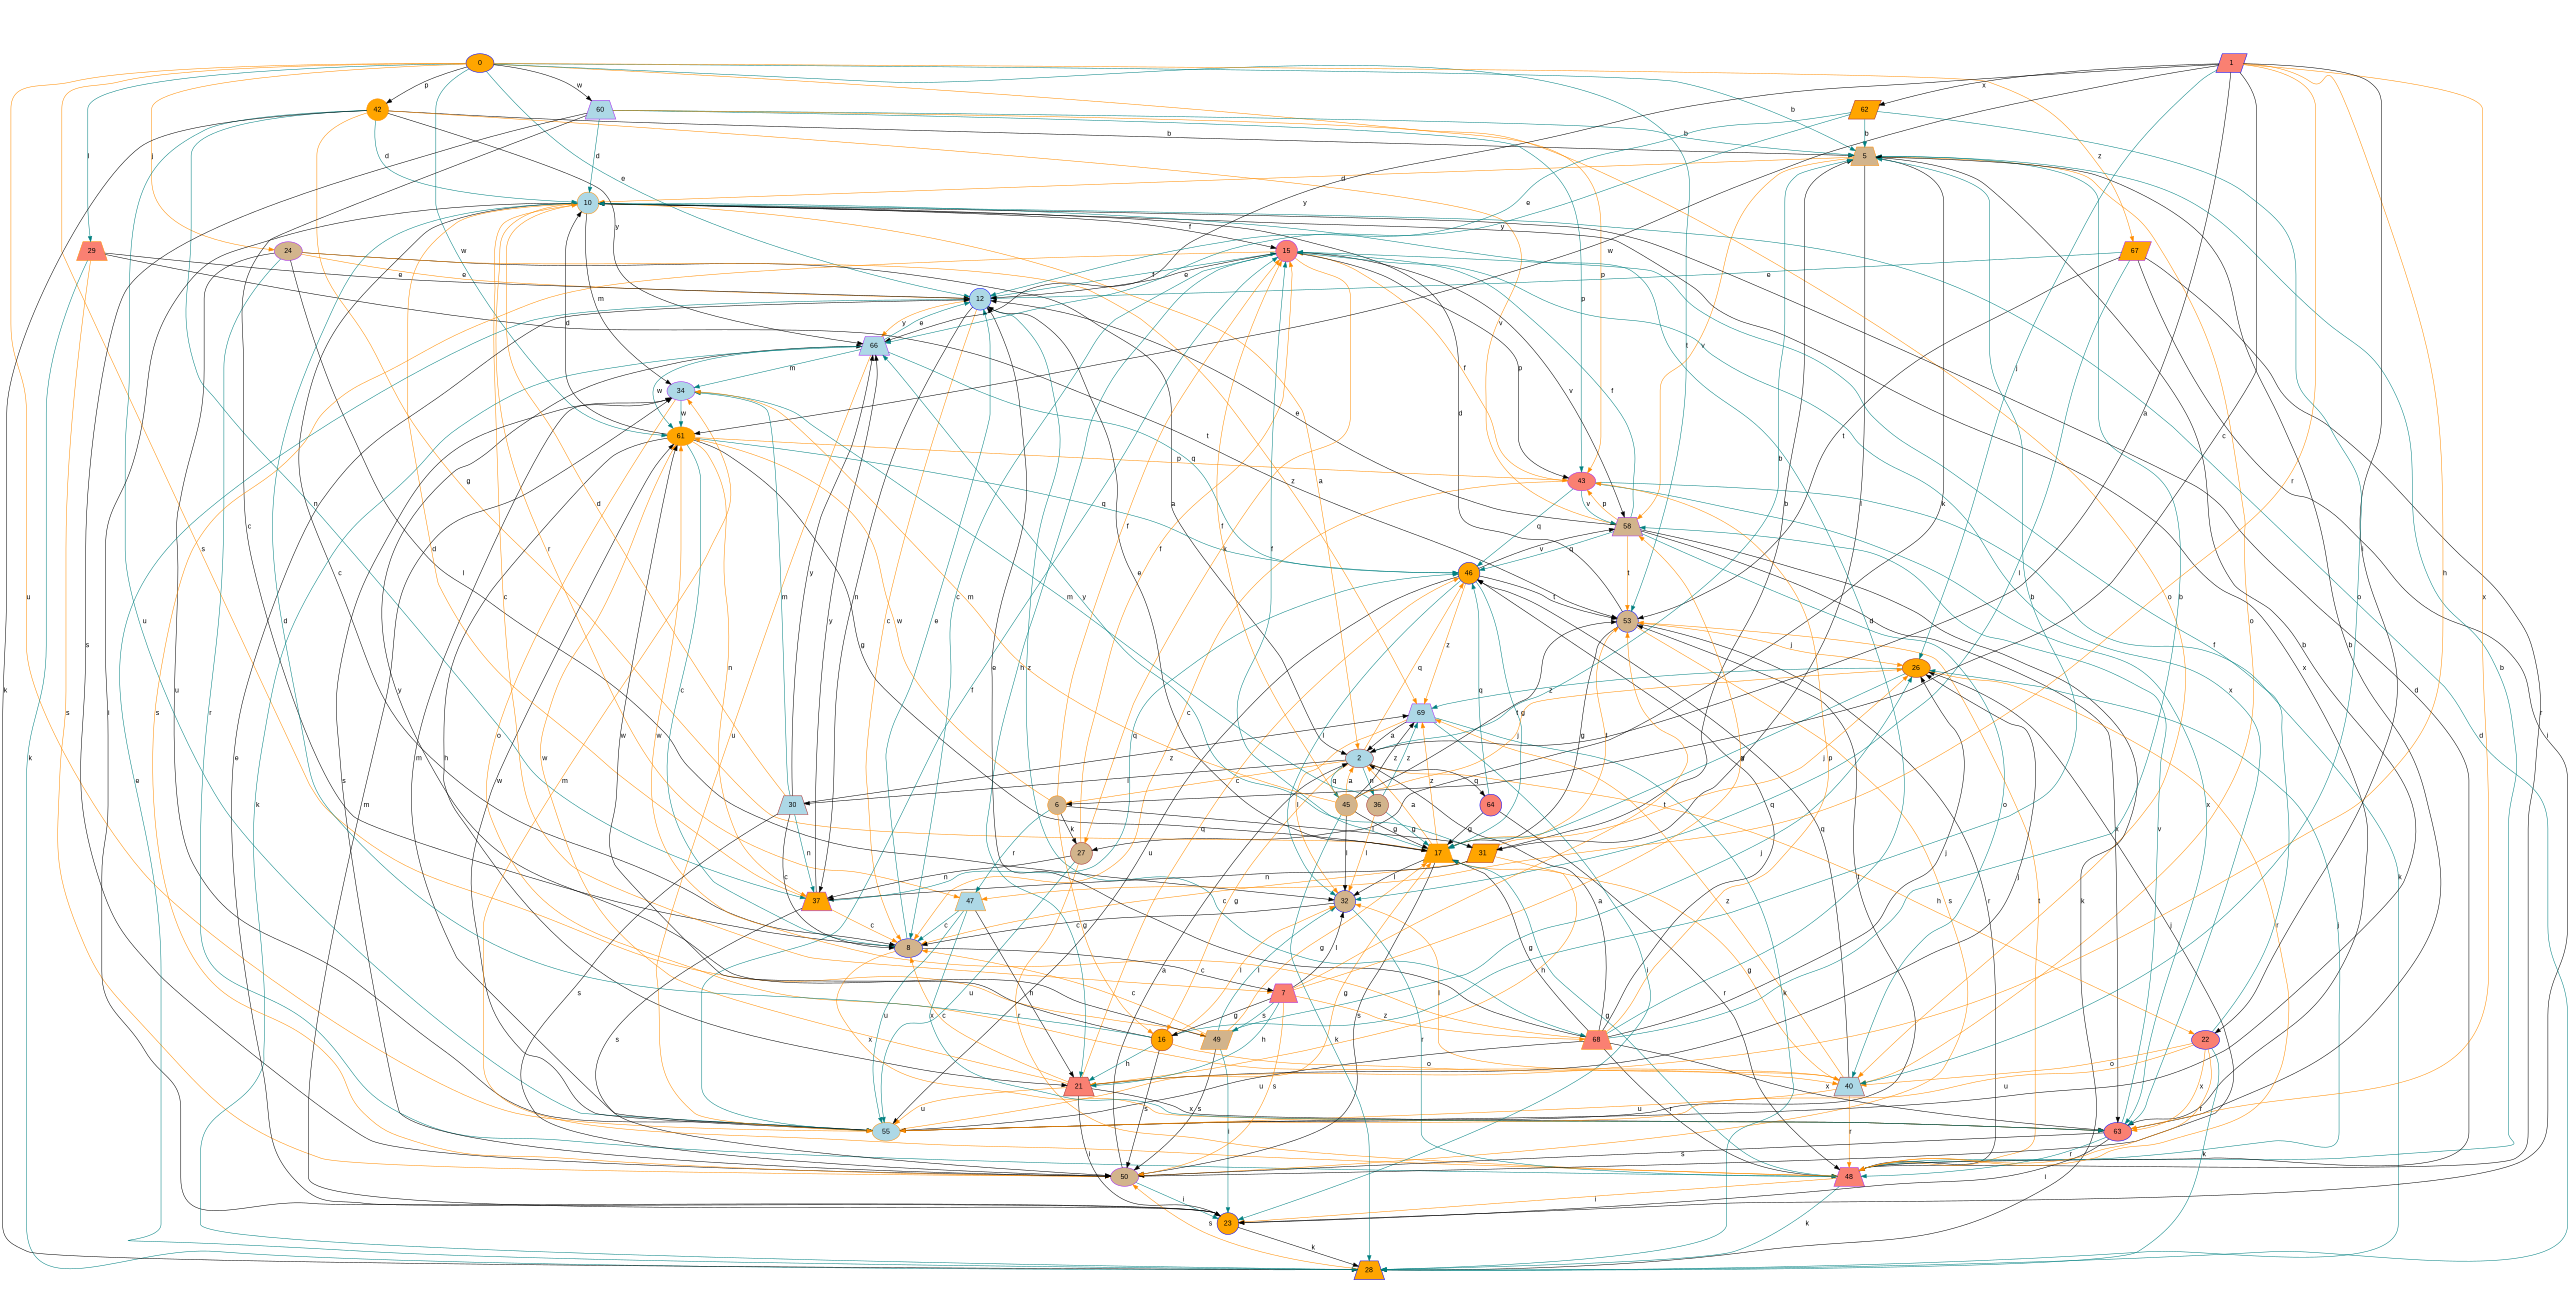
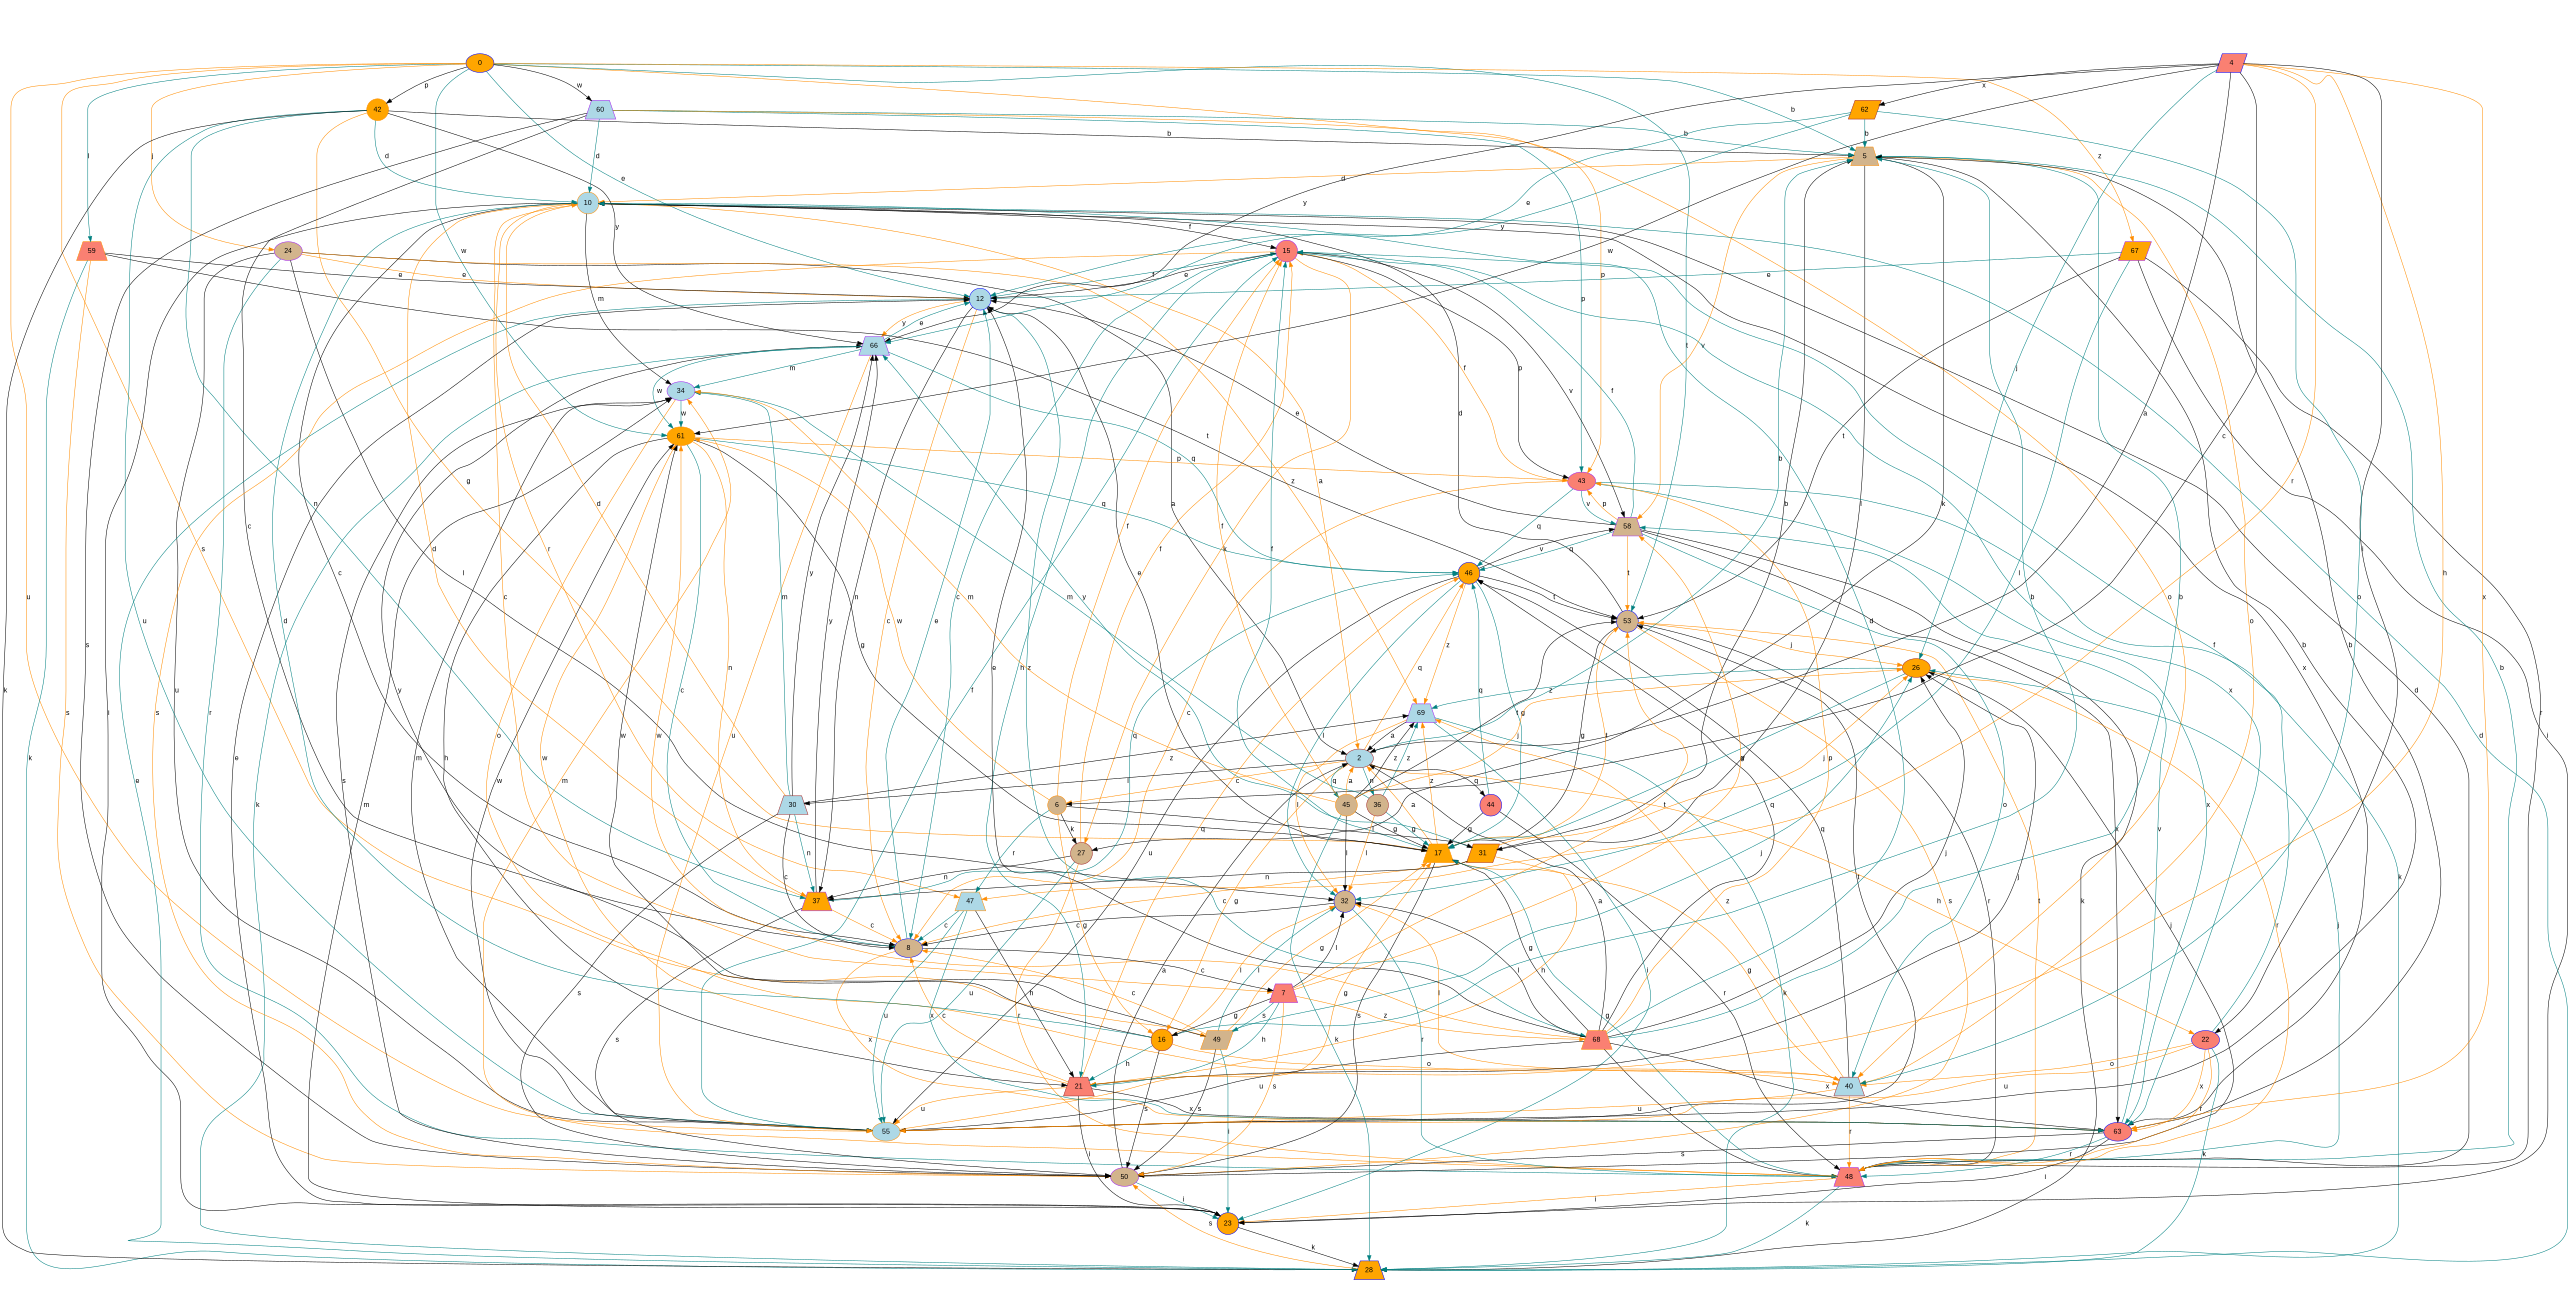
node "1": label "1" -> "4"
edge "42" -> "58": removed, label "v"
node "29": label "29" -> "59"
edge "61" -> "10": removed, label "d"
node "64": label "64" -> "44"
edge "17" -> "32": now "68" -> "32"
